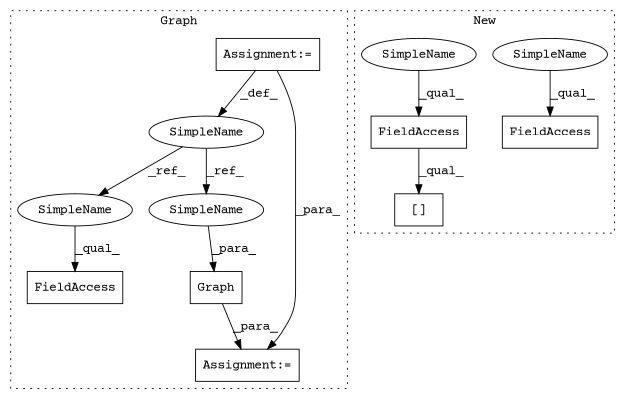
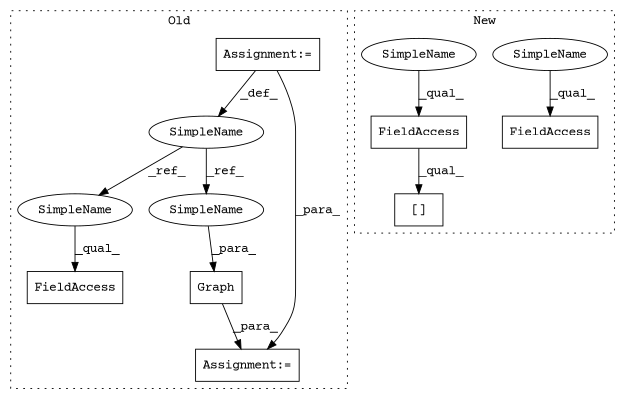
cluster "Graph": label "Graph" -> "Old"
